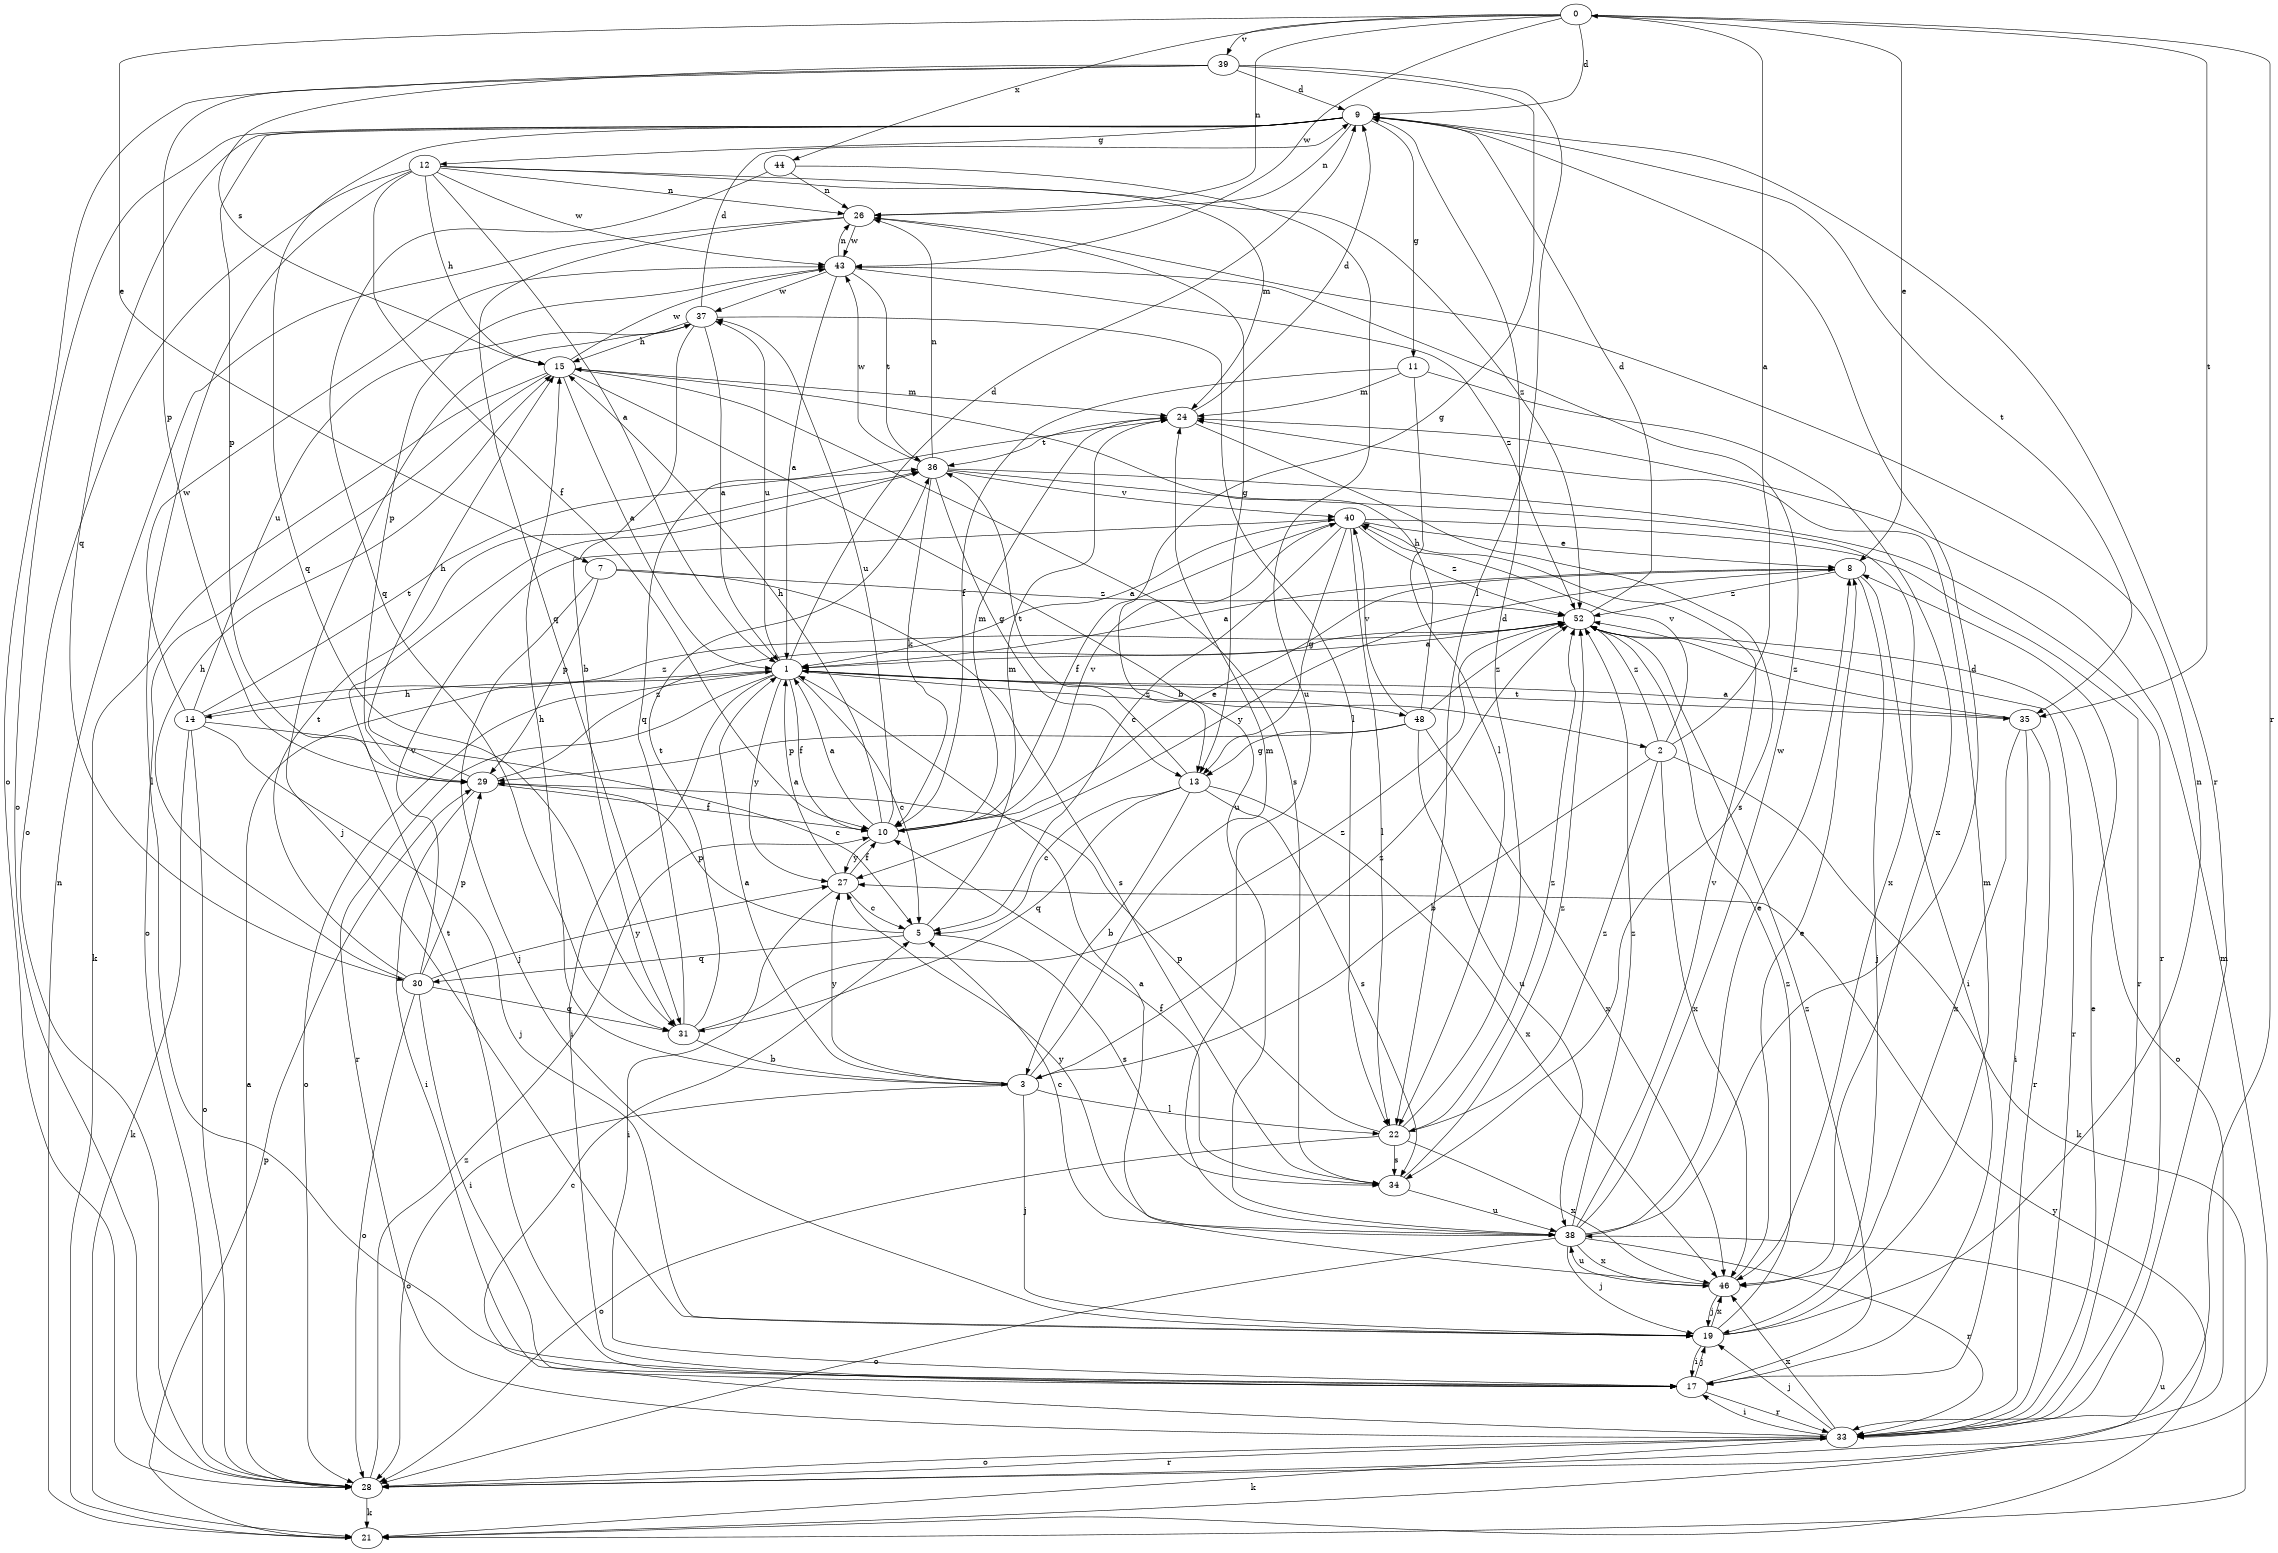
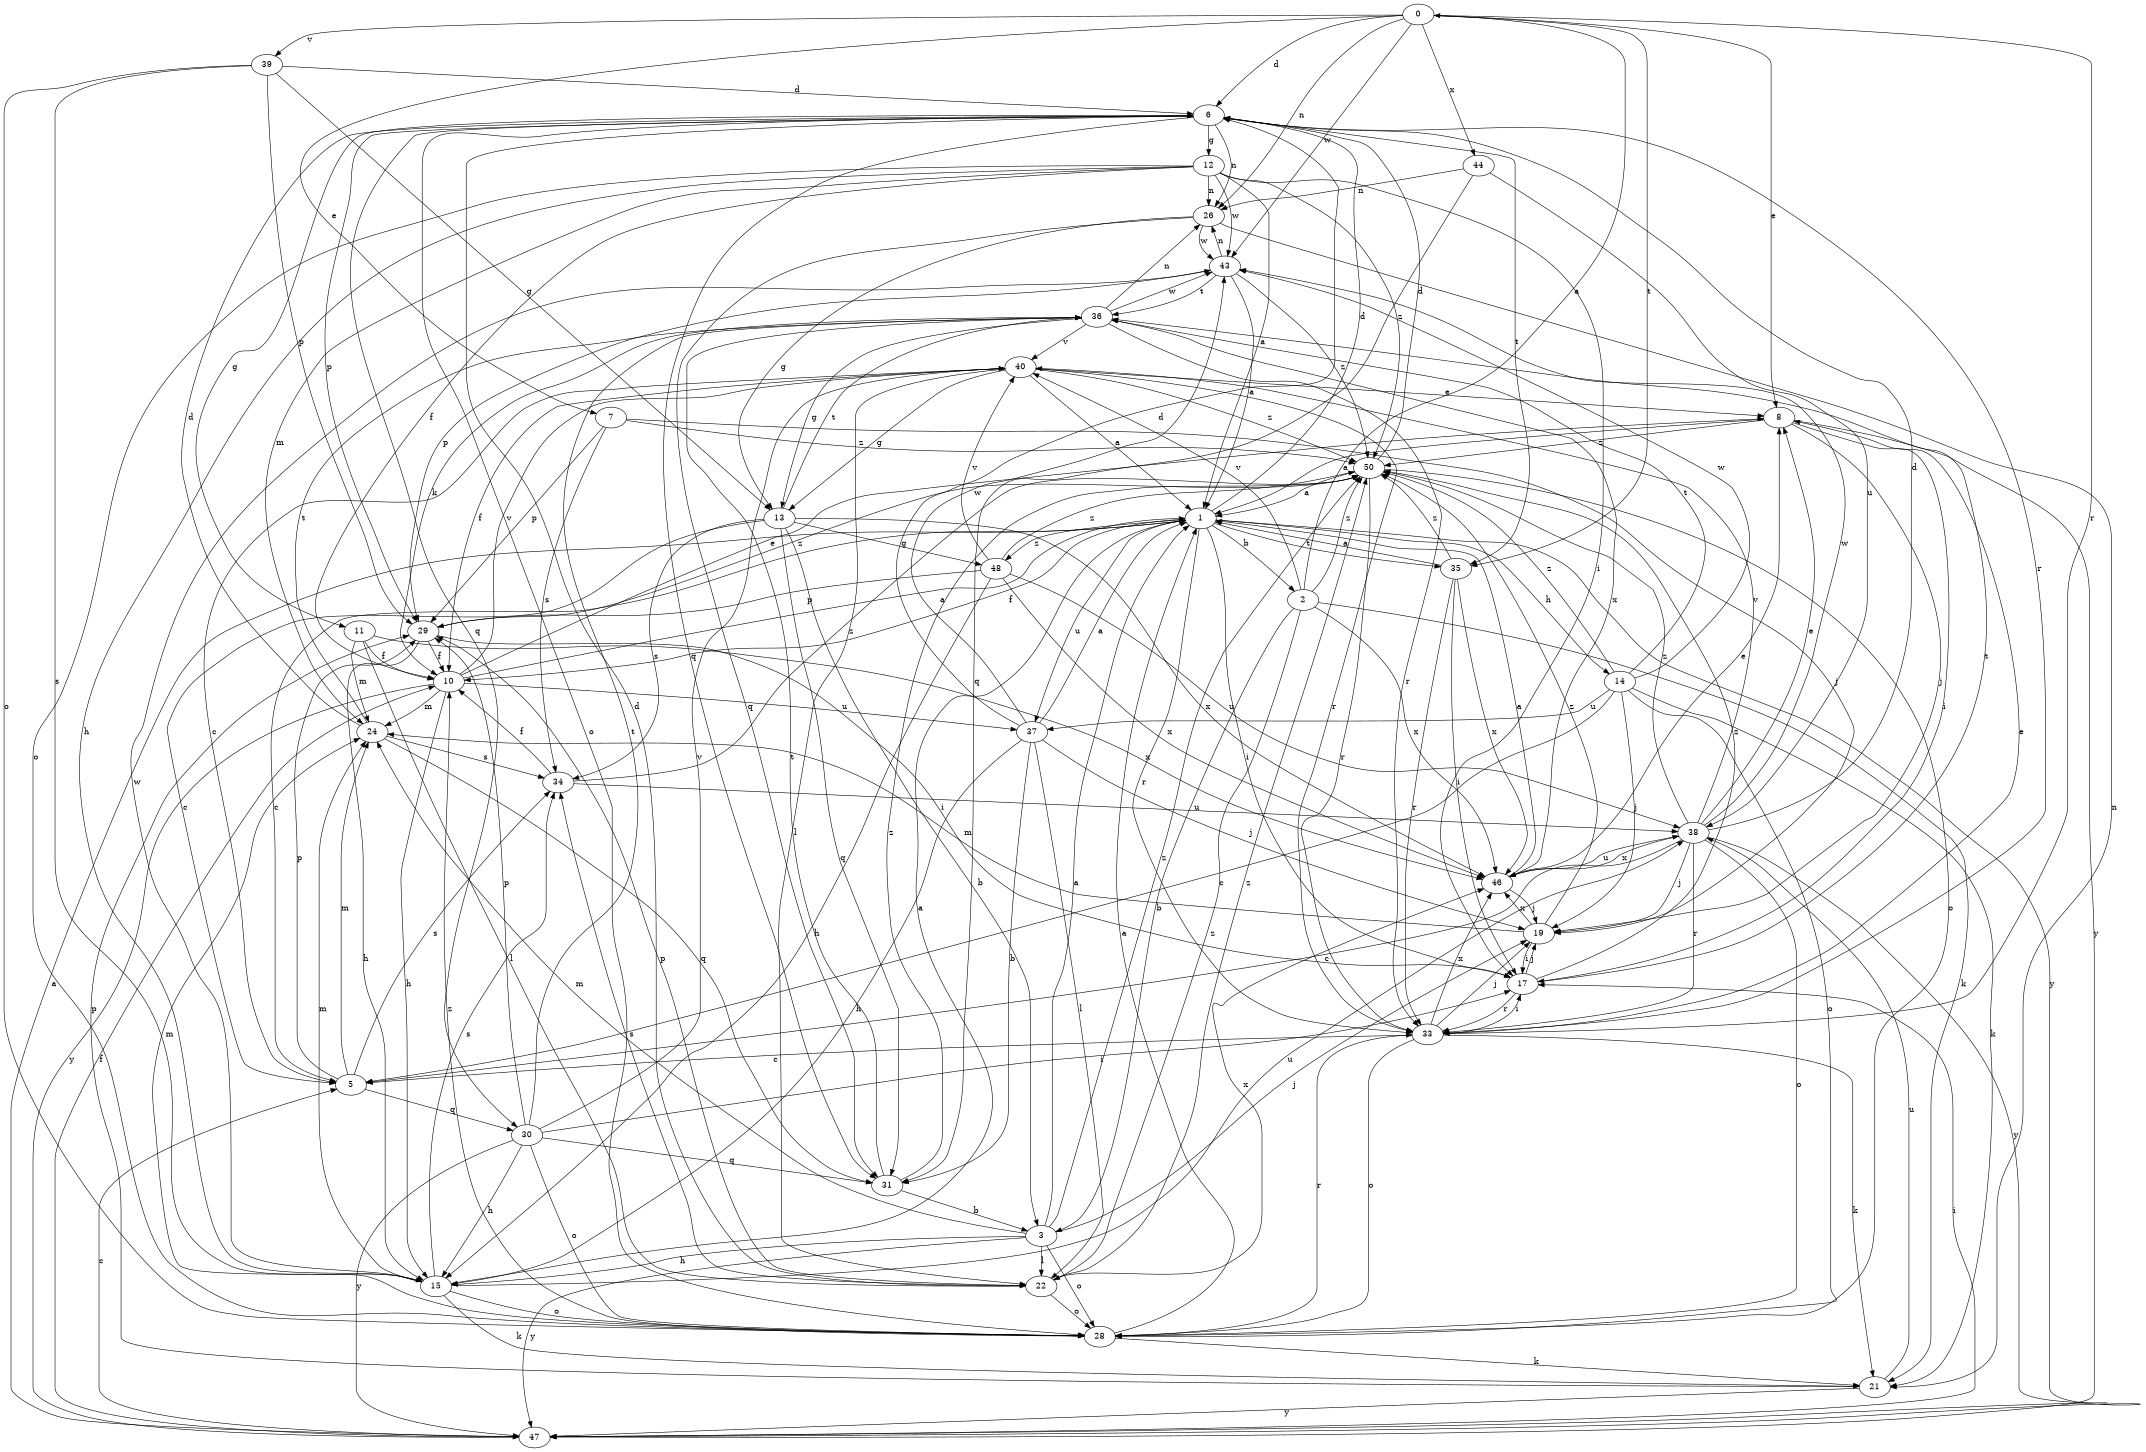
node "9": label "9" -> "6"
edge "43" -> "37": reversed
edge "39" -> "22": removed, label "l"
edge "19" -> "26": removed, label "n"
edge "31" -> "24": reversed
node "52": label "52" -> "50"
edge "48" -> "13": reversed
edge "12" -> "17": label "l" -> "i"
node "27": label "27" -> "47"
edge "1" -> "28": removed, label "o"
